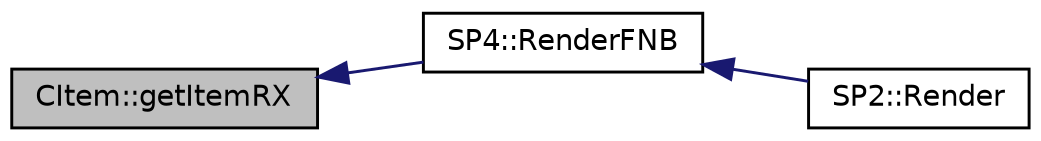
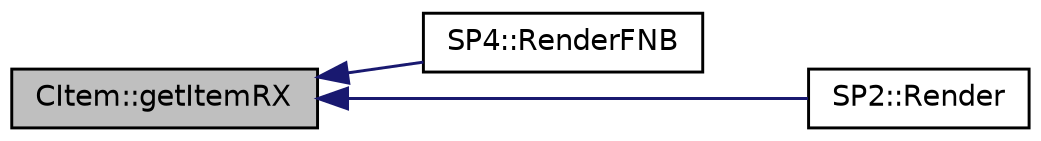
edge "SP2::Render" -> "SP4::RenderFNB": now "SP2::Render" -> "CItem::getItemRX"
